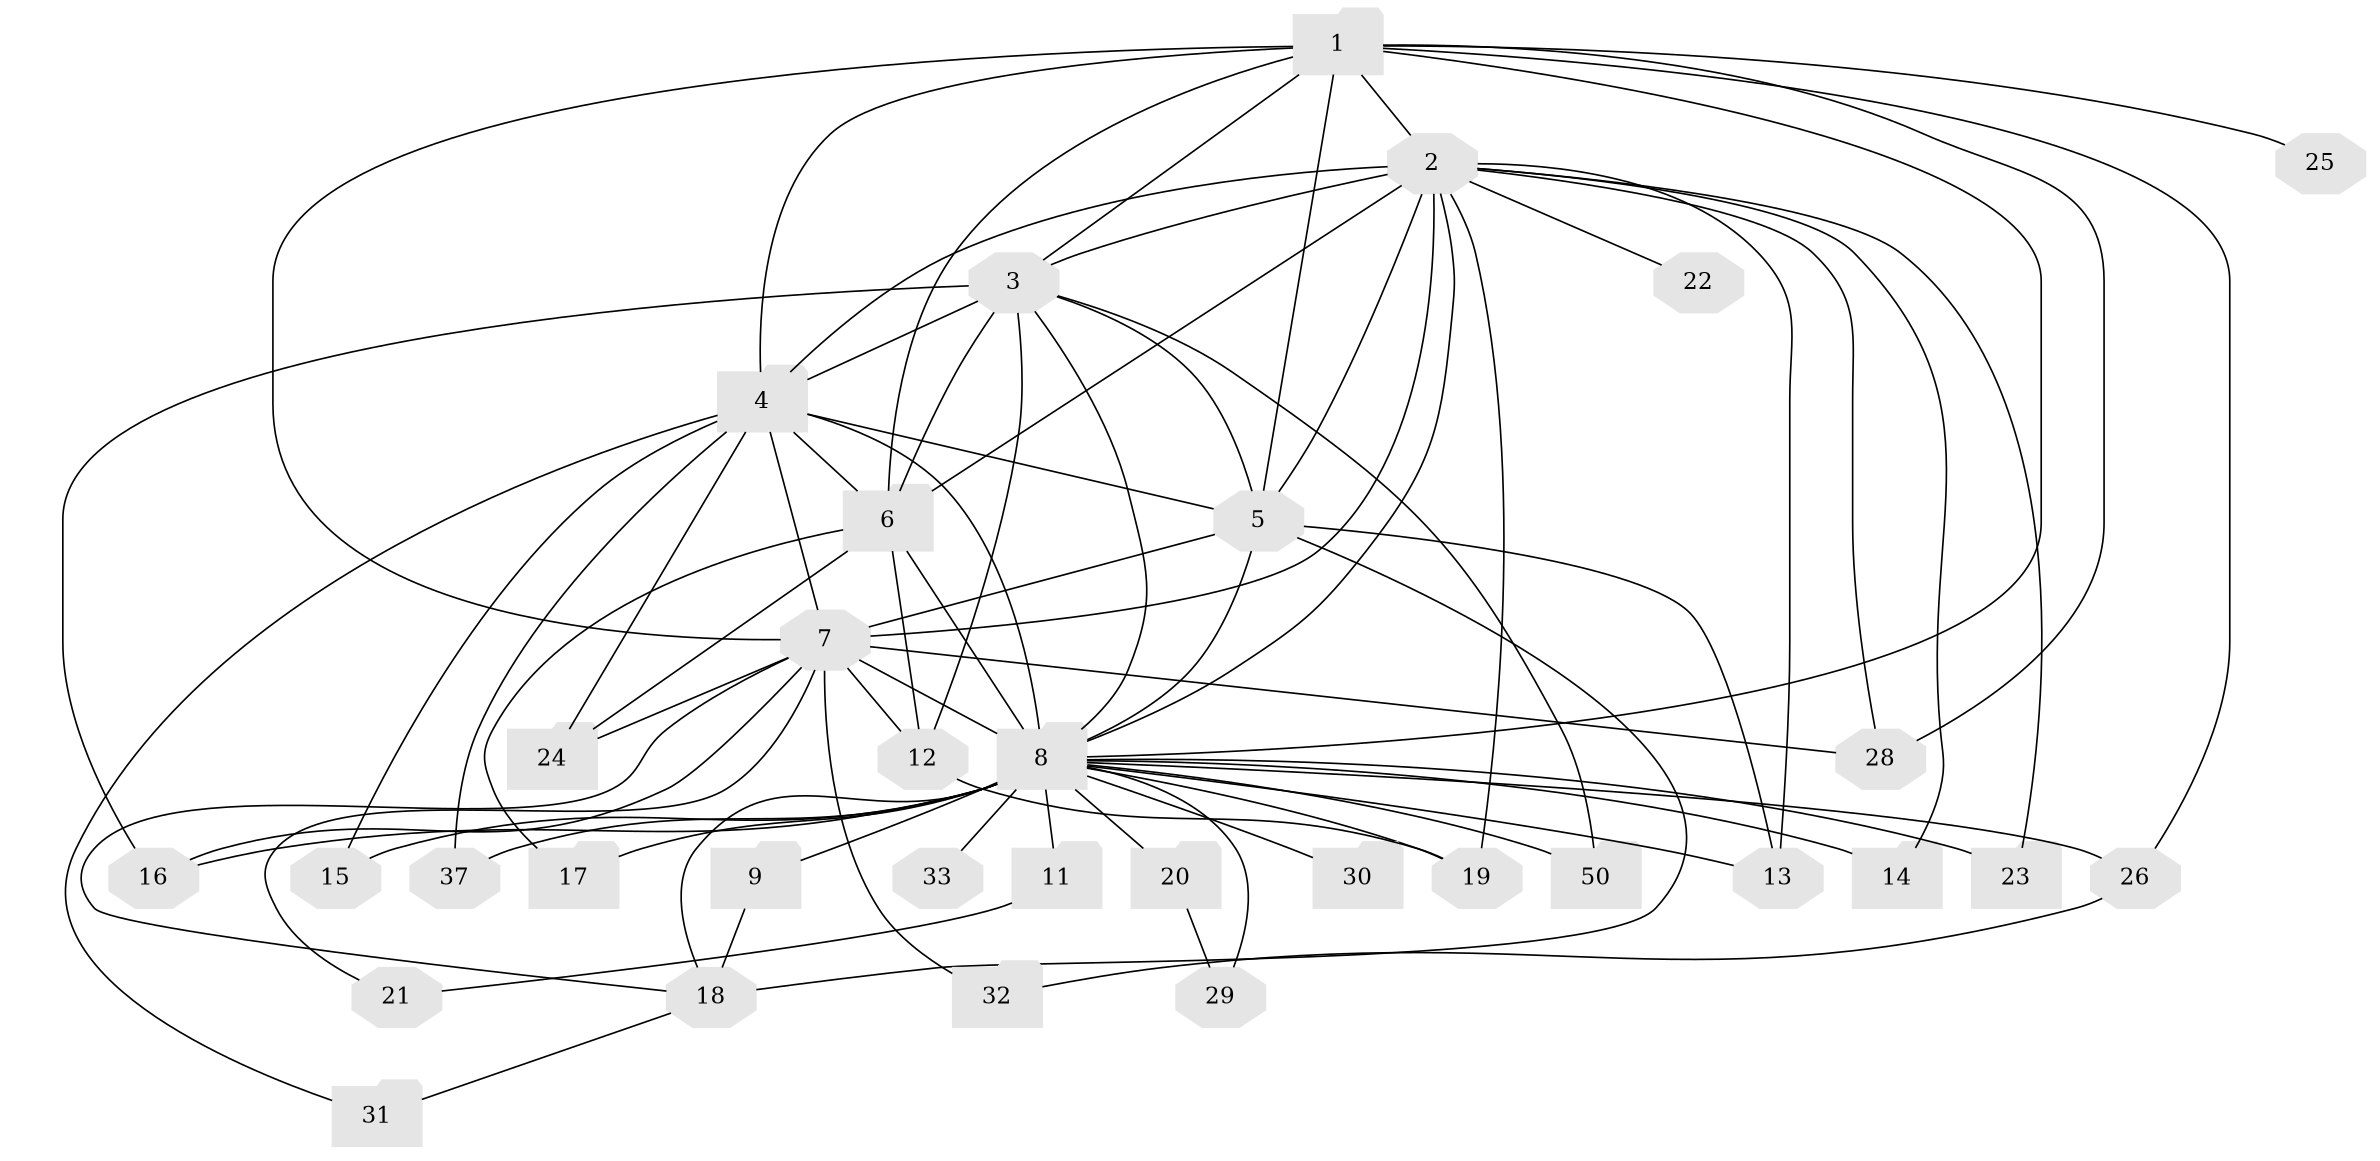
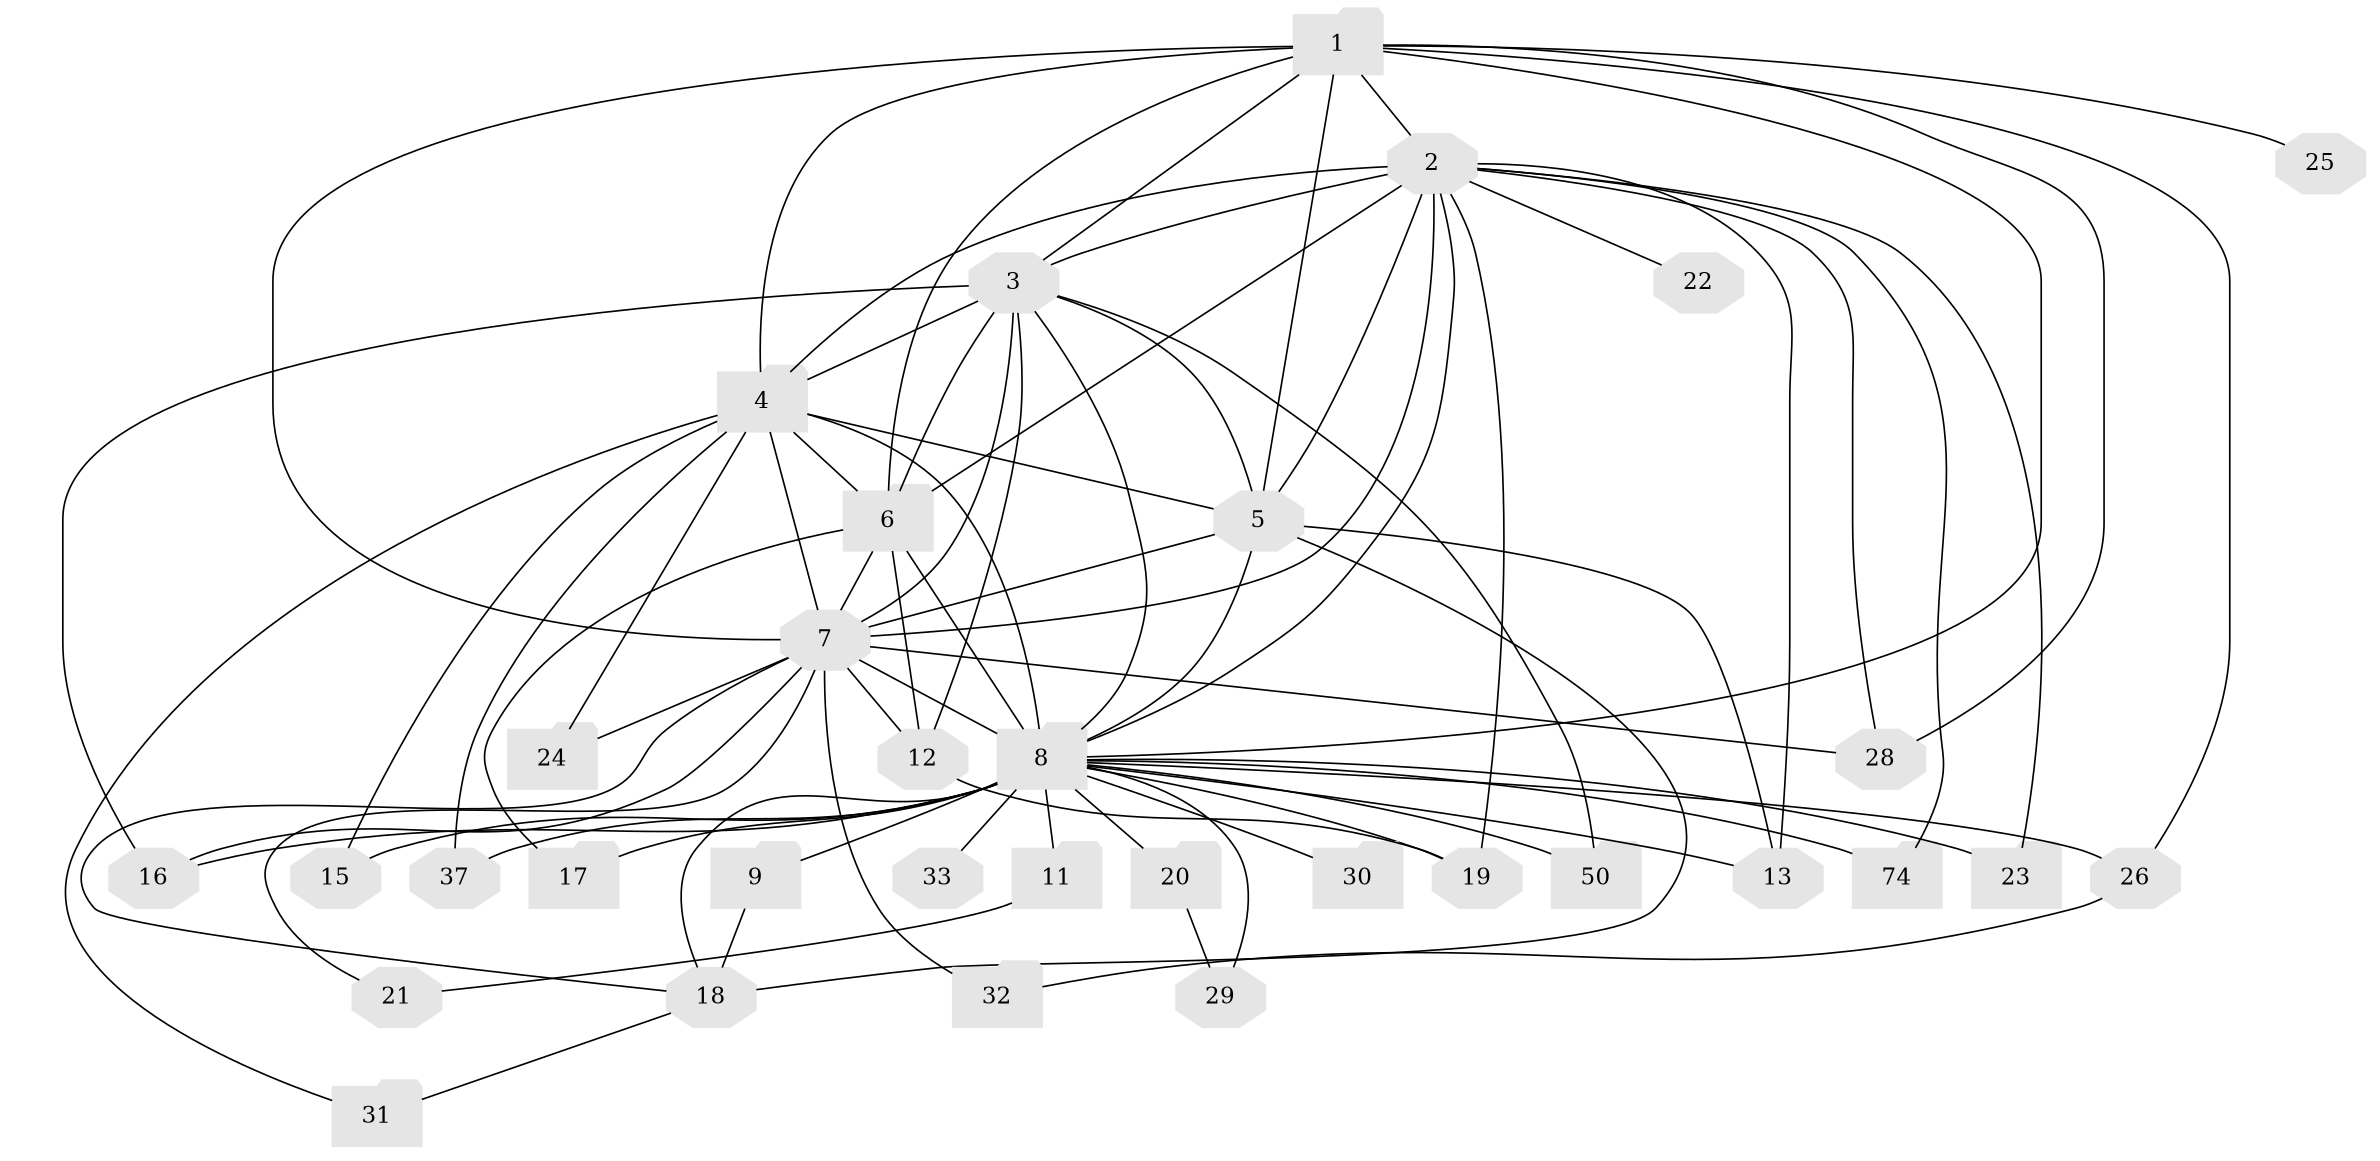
edge "3" -- "7": added
edge "6" -- "24": now "6" -- "7"
node "14": label "14" -> "74"
